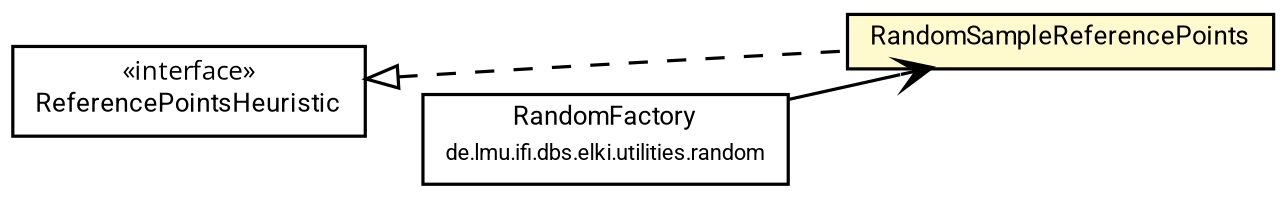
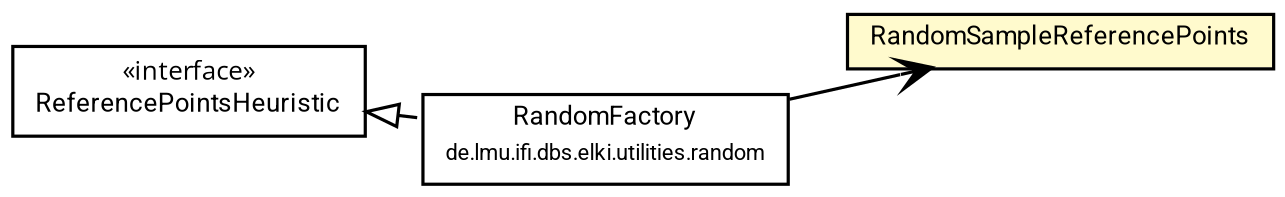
edge "RandomSampleReferencePoints" -> "ReferencePointsHeuristic": now "RandomFactory" -> "ReferencePointsHeuristic"
